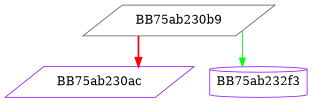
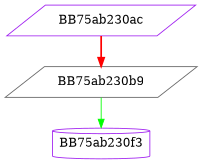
edge "BB75ab230b9" -> "BB75ab230ac": reversed
node "BB75ab232f3": label "BB75ab232f3" -> "BB75ab230f3"
